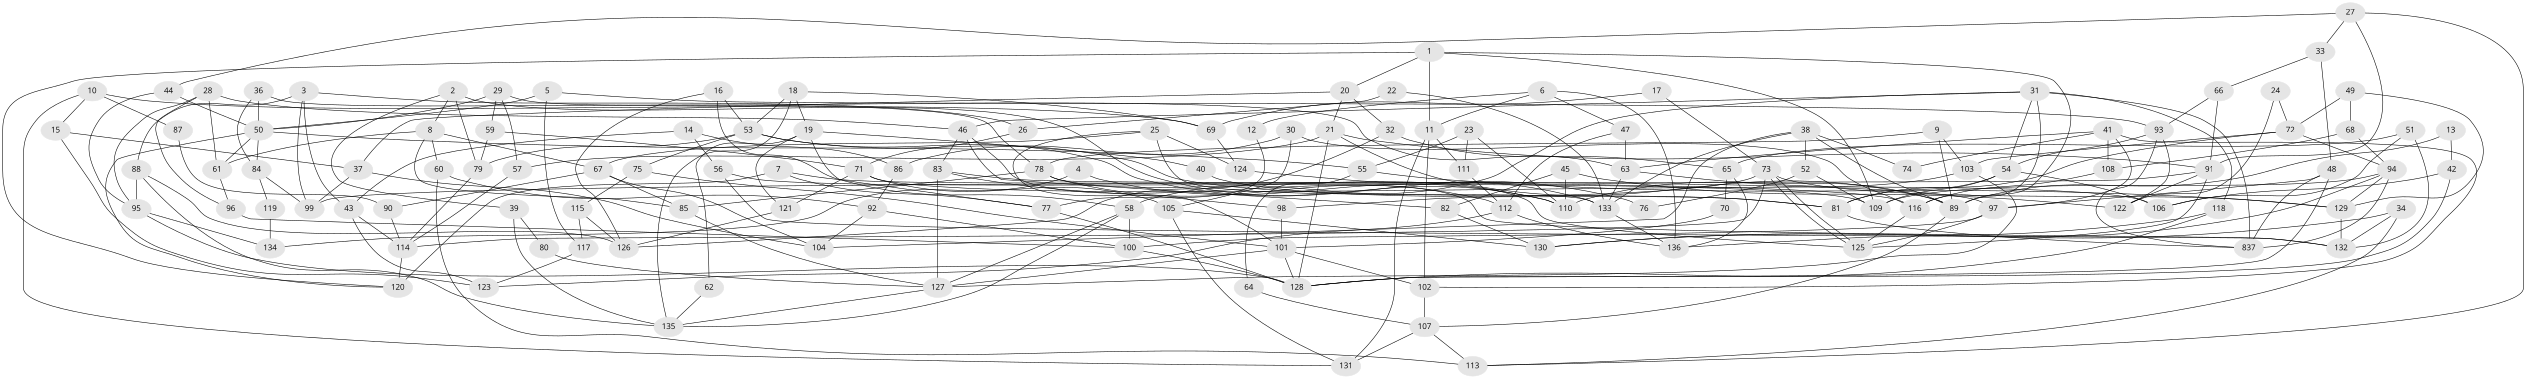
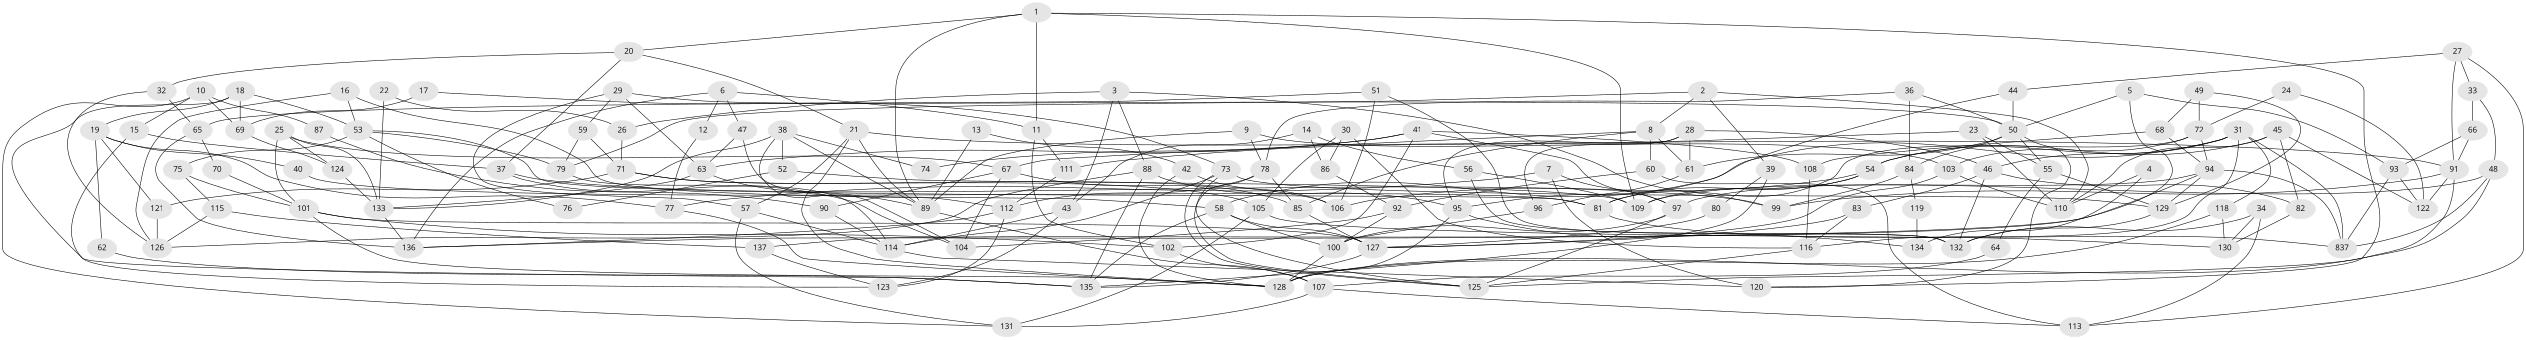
edge "93" -- "54": now "45" -- "54"
node "98": removed
node "117": label "117" -> "137"
edge "11" -- "131": now "57" -- "131"
